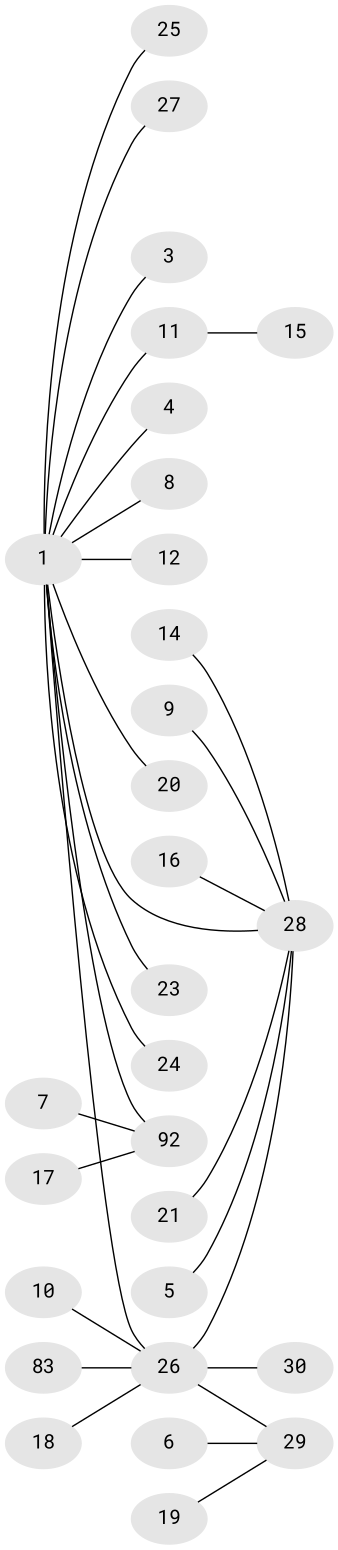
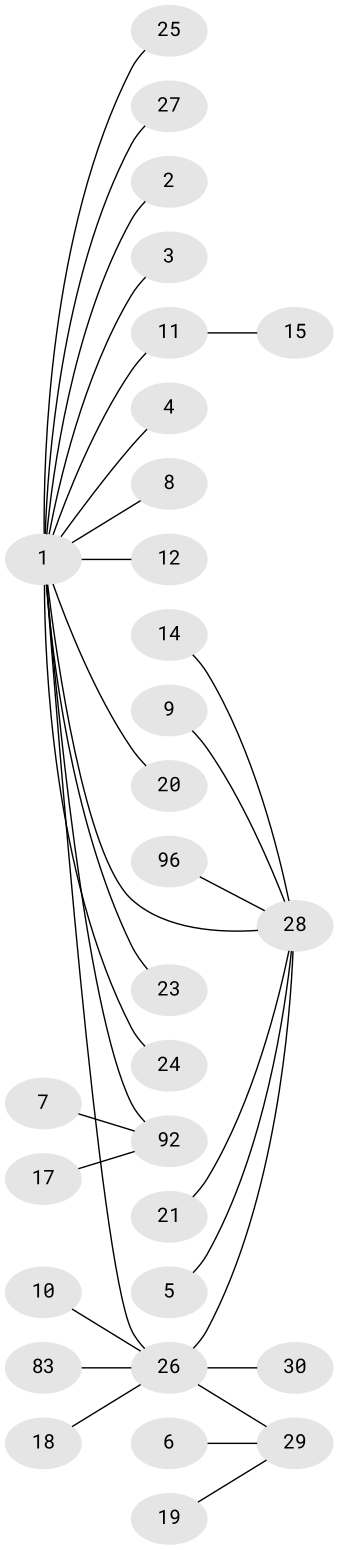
node "2": added
node "16": label "16" -> "96"
